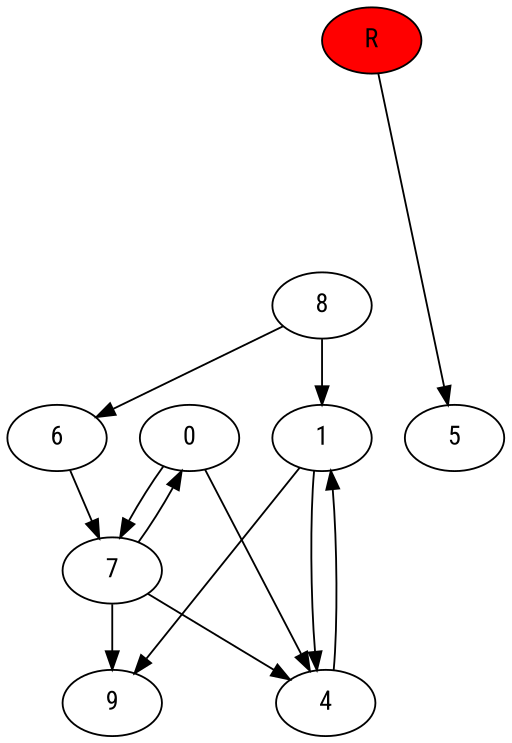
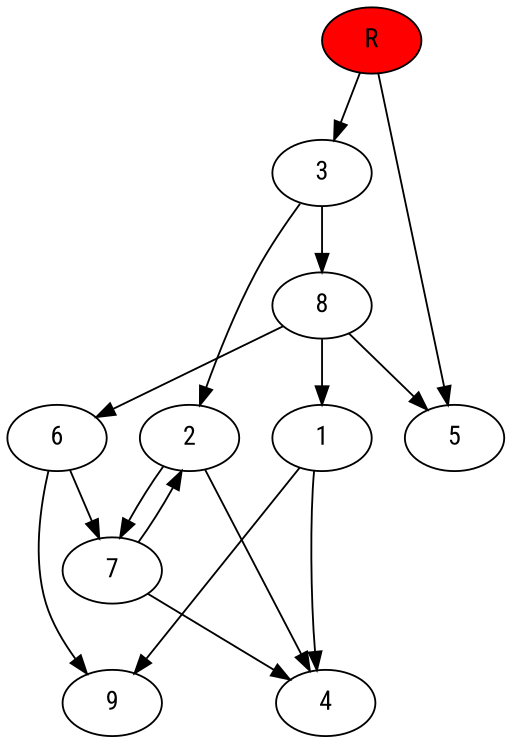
node "3": added
edge "8" -> "5": added
node "0": label "0" -> "2"
edge "4" -> "1": removed
edge "7" -> "9": now "6" -> "9"
